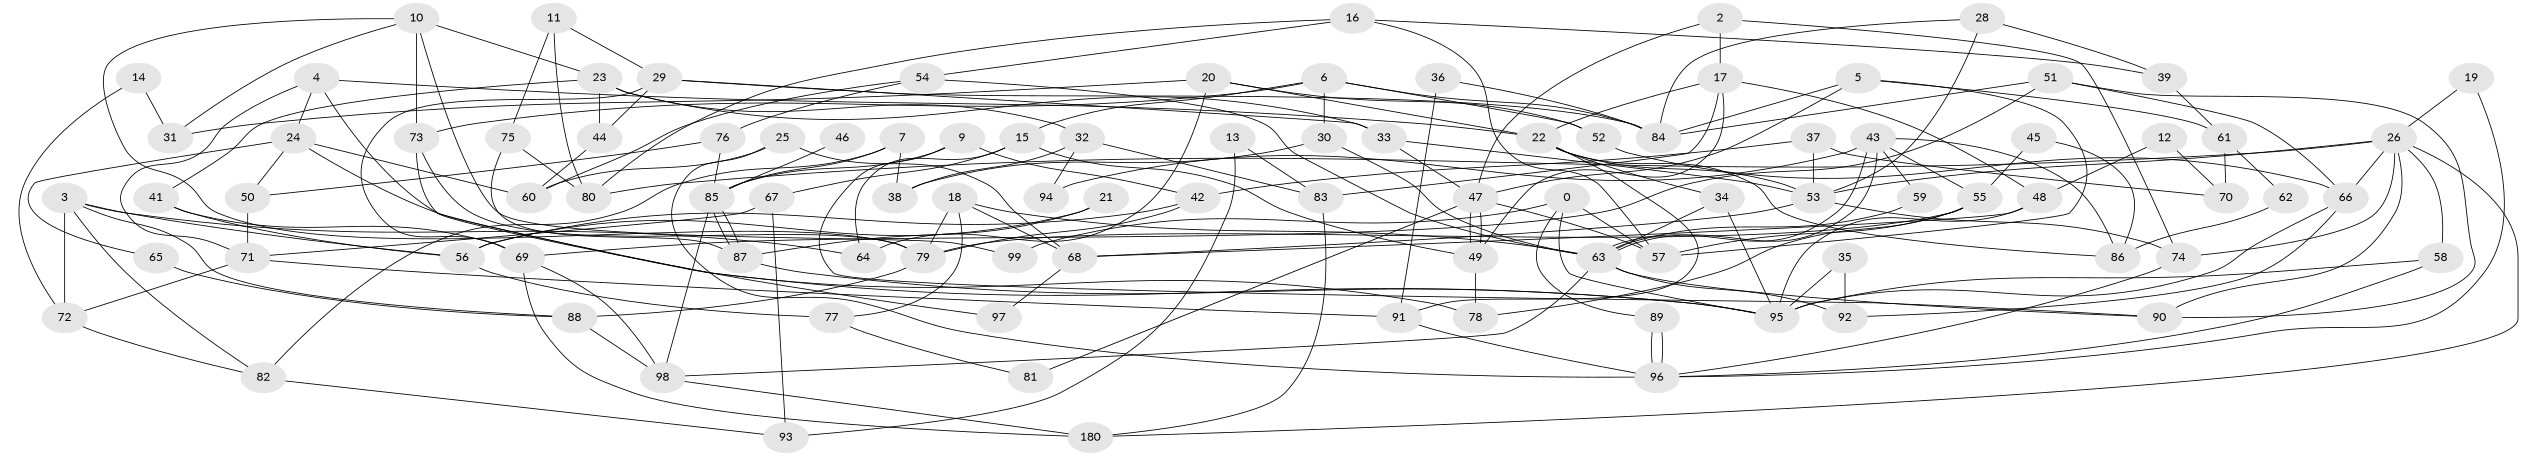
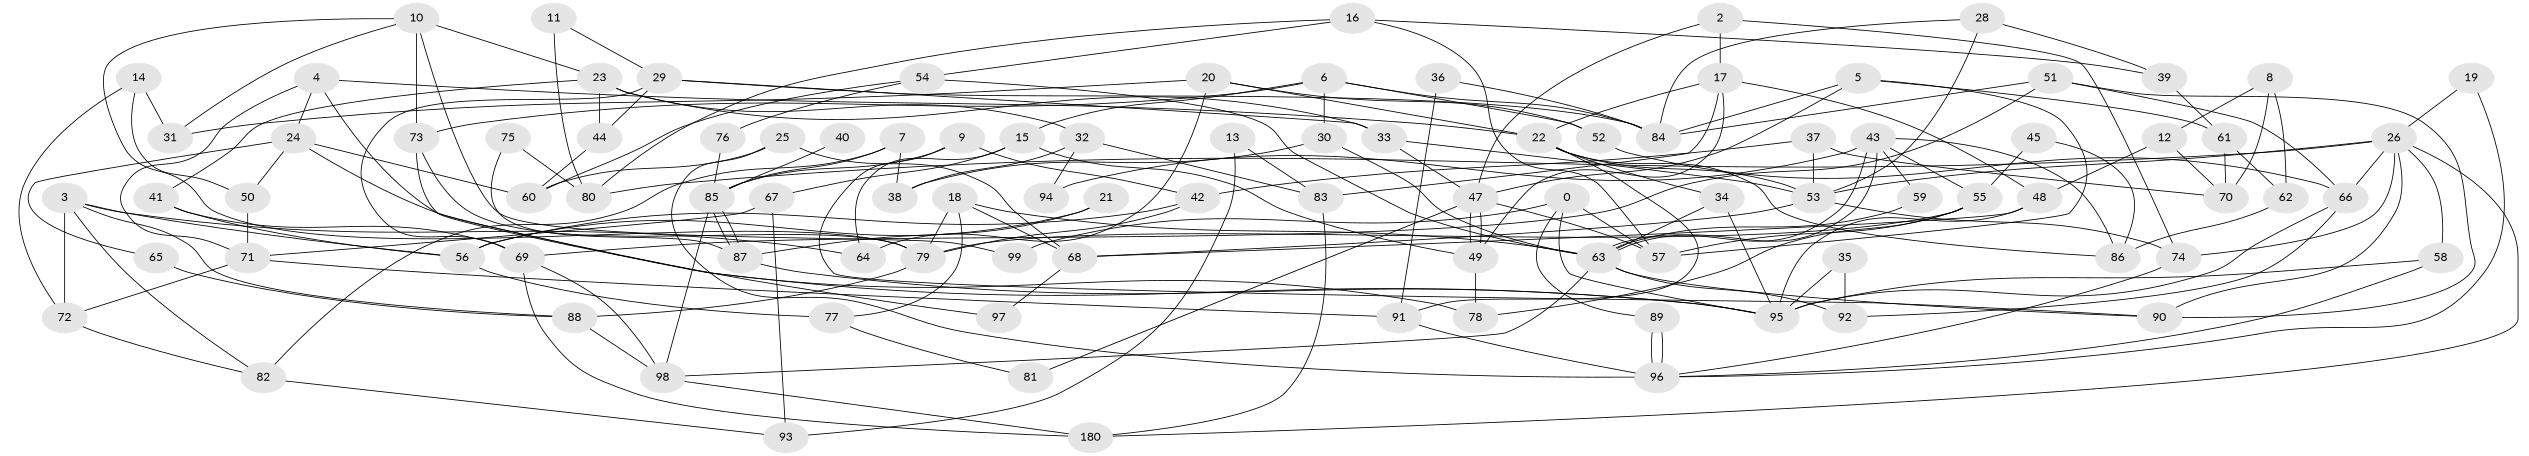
edge "11" -- "75": removed
node "8": added
node "46": label "46" -> "40"
edge "76" -- "50": now "14" -- "50"
